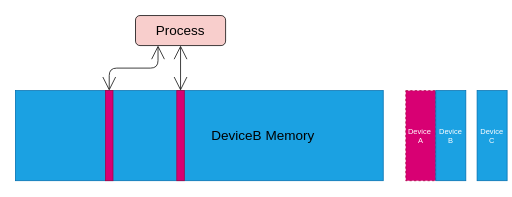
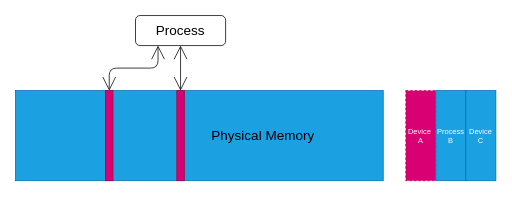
node "Process": fillcolor #f8cecc -> #ffffff
node "DeviceB Memory": label "DeviceB Memory" -> "Physical Memory"
node "DeviceB": label "DeviceB" -> "ProcessB"
node "DeviceC": moved (492, 135) -> (480, 135)
